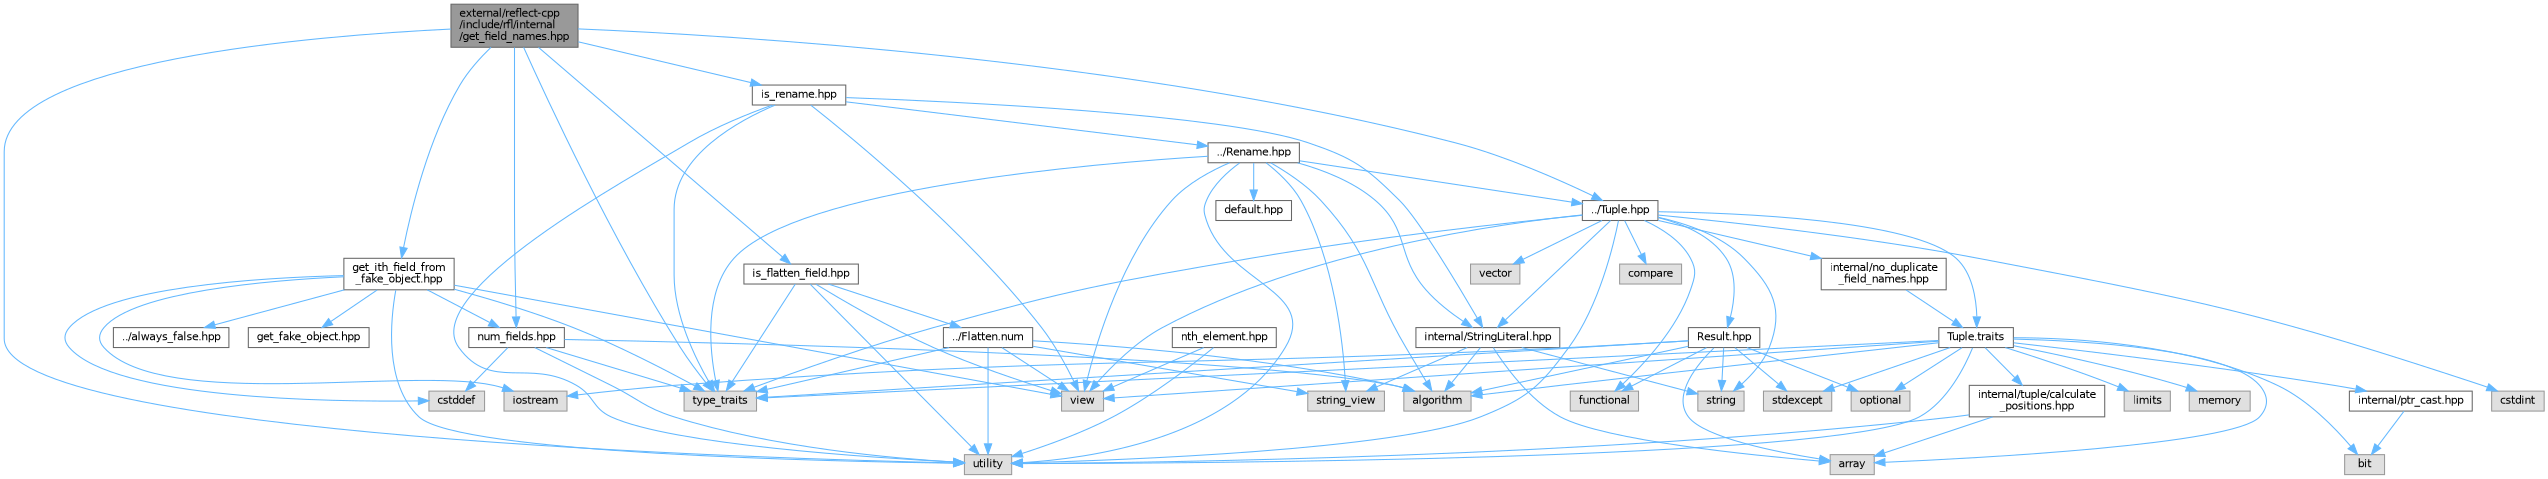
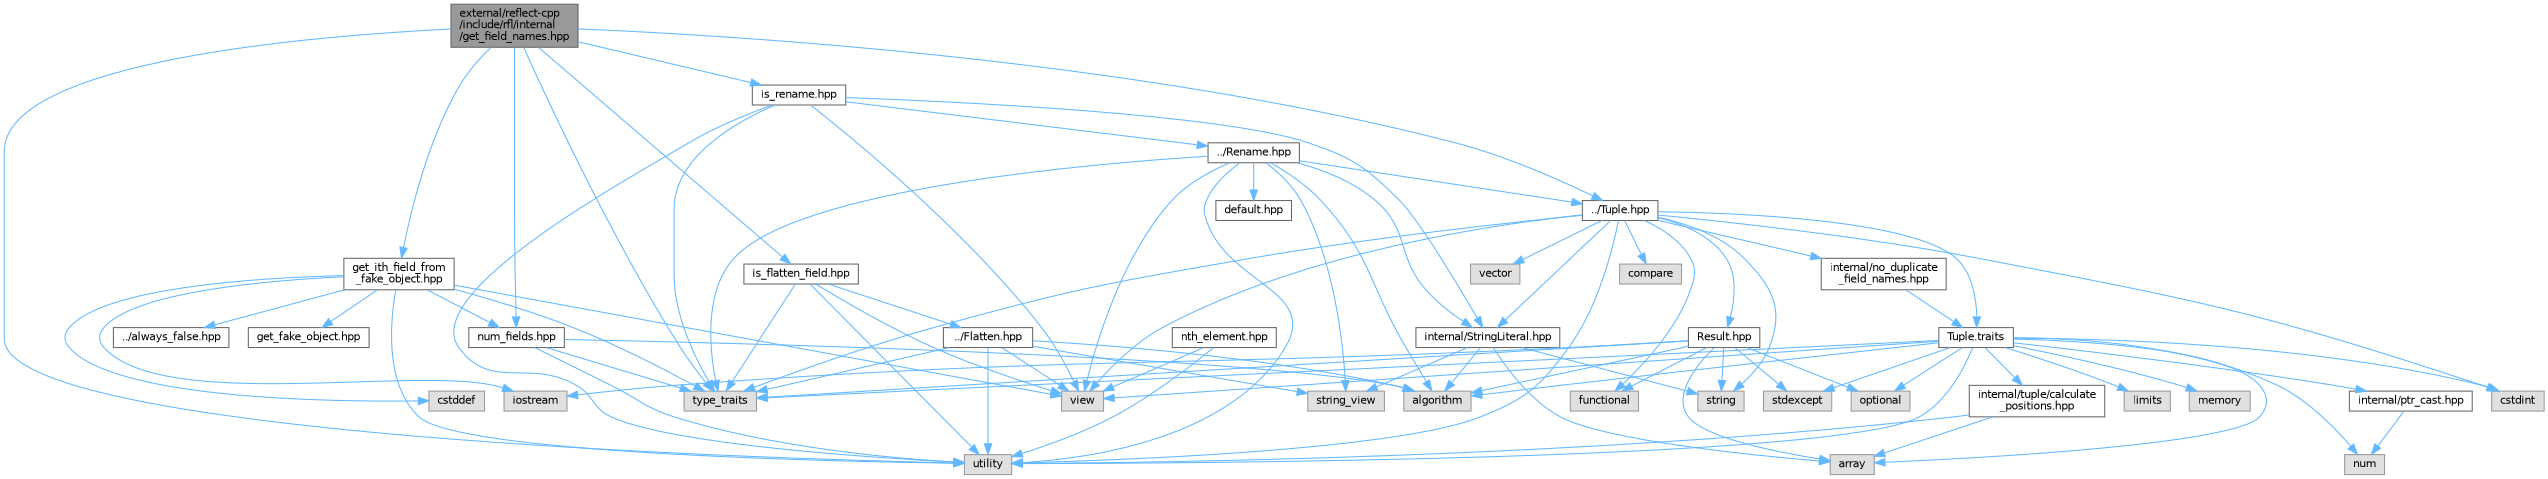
node "../Flatten.num": label "../Flatten.num" -> "../Flatten.hpp"
edge "Tuple.traits" -> "cstdint": added
edge "num_fields.hpp" -> "cstddef": removed
node "bit": label "bit" -> "num"
